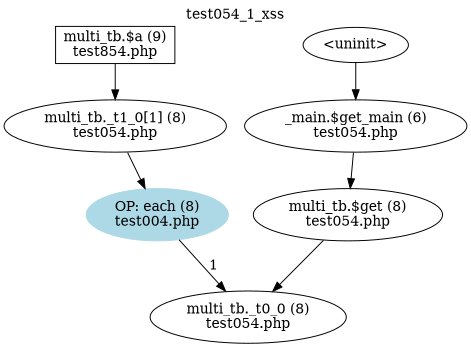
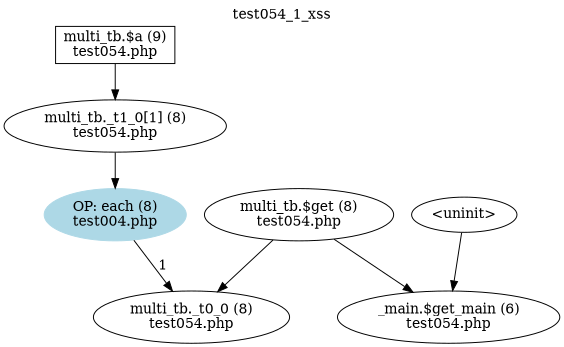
node "multi_tb.$a (9) test854.php": label "multi_tb.$a (9) test854.php" -> "multi_tb.$a (9) test054.php"
edge "_main.$get_main (6) test054.php" -> "multi_tb.$get (8) test054.php": reversed
